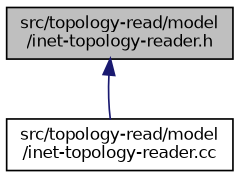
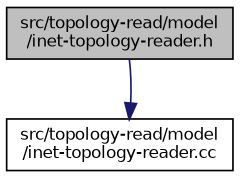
edge "src/topology-read/model /inet-topology-reader.cc" -> "src/topology-read/model /inet-topology-reader.h": reversed
